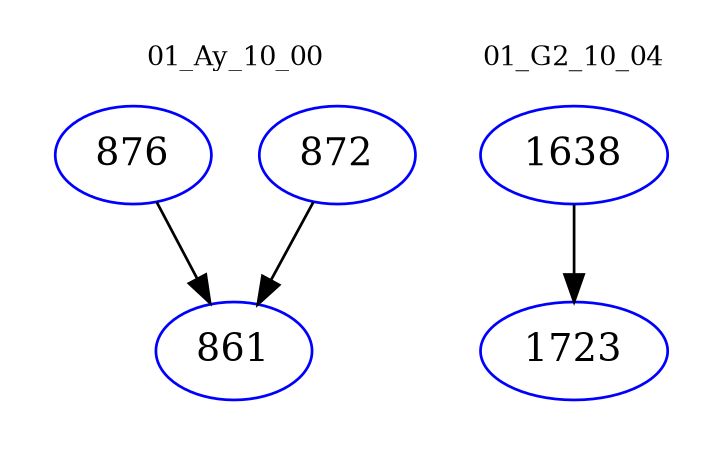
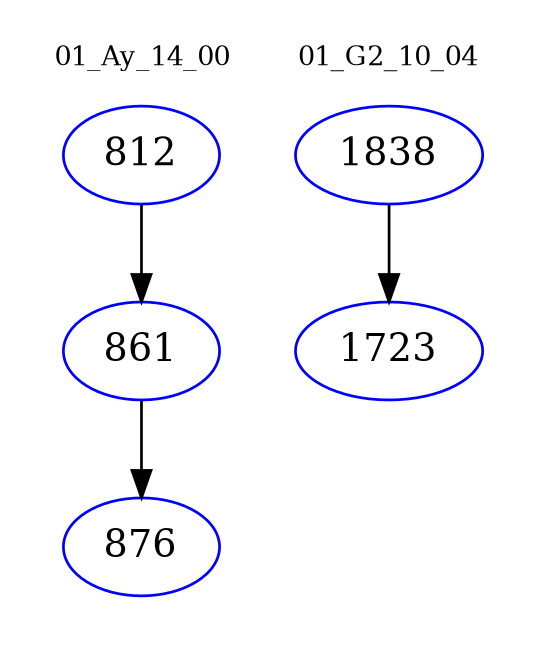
cluster "01_Ay_10_00": label "01_Ay_10_00" -> "01_Ay_14_00"
node "872": label "872" -> "812"
node "1638": label "1638" -> "1838"
edge "876" -> "861": reversed
